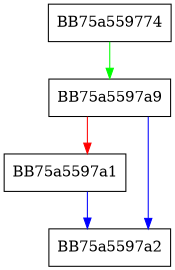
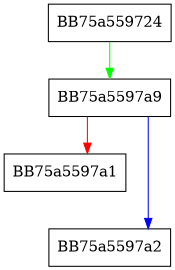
node "BB75a559774": label "BB75a559774" -> "BB75a559724"
edge "BB75a5597a1" -> "BB75a5597a2": removed
